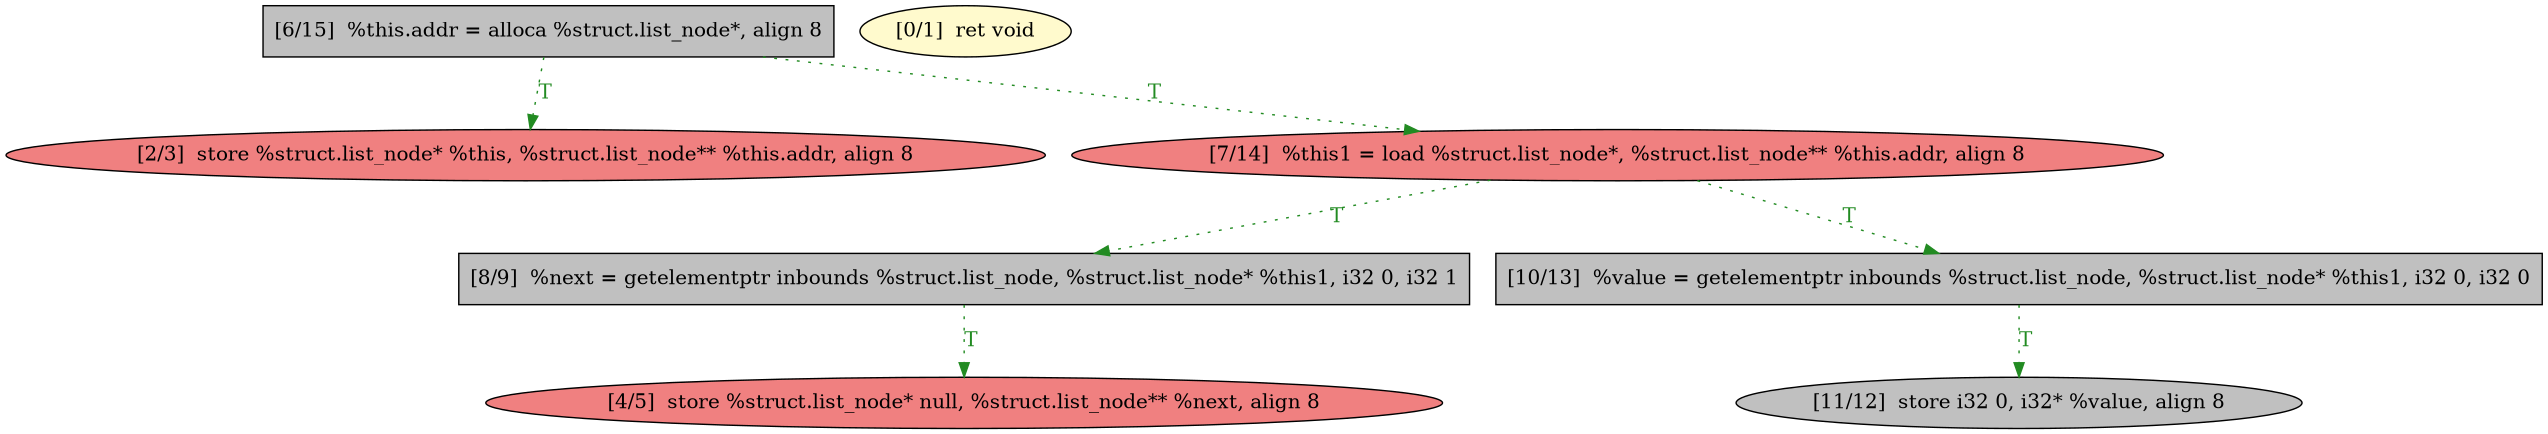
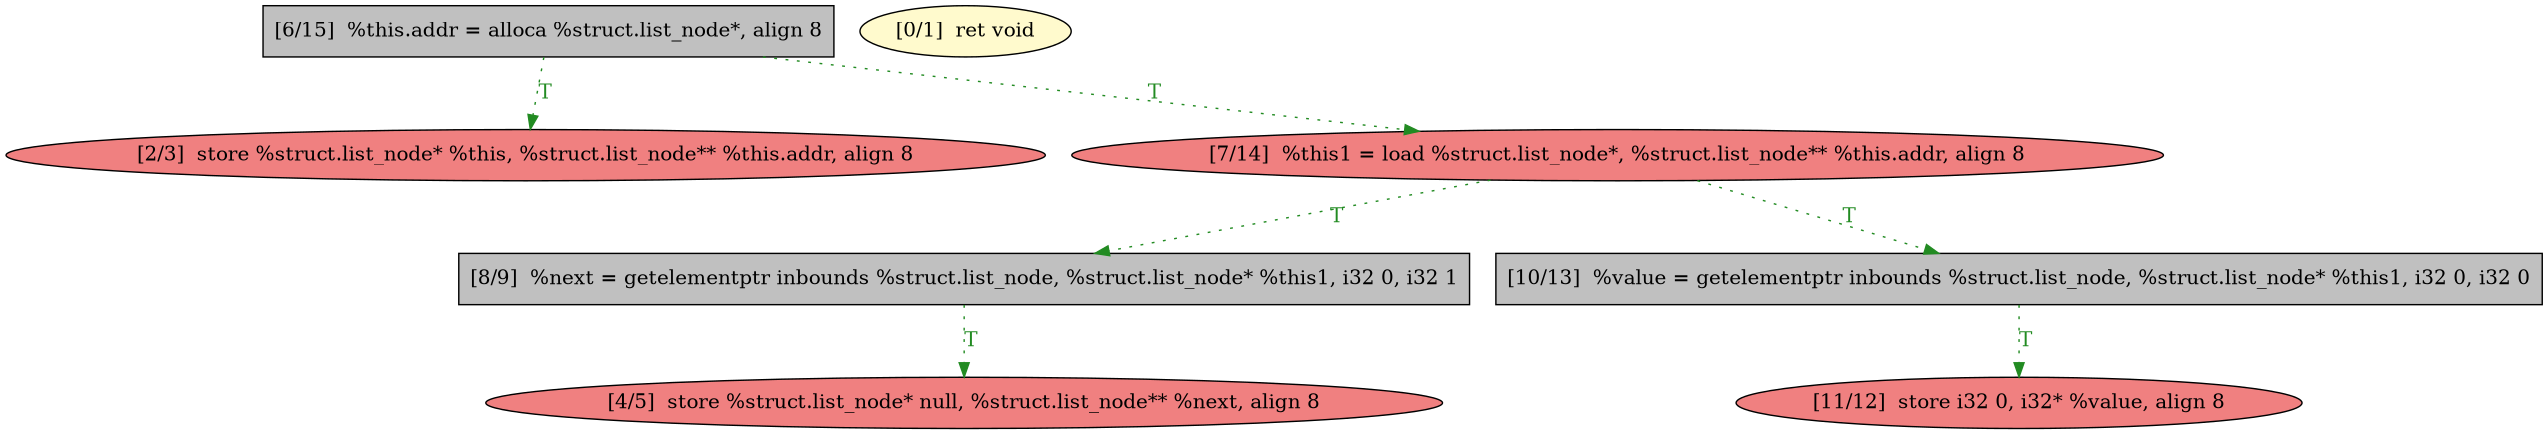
node "[11/12]  store i32 0, i32* %value, align 8": fillcolor grey -> lightcoral
